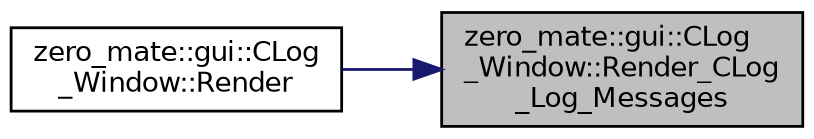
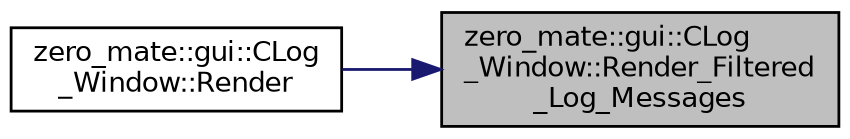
node "zero_mate::gui::CLog _Window::Render_CLog _Log_Messages": label "zero_mate::gui::CLog _Window::Render_CLog _Log_Messages" -> "zero_mate::gui::CLog _Window::Render_Filtered _Log_Messages"
